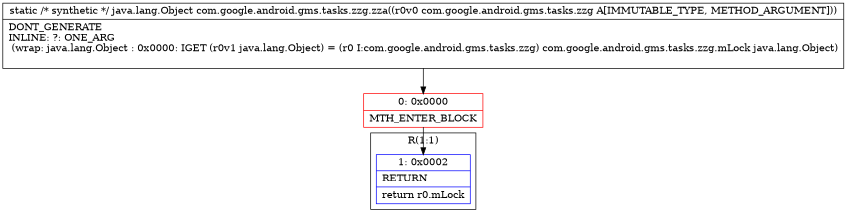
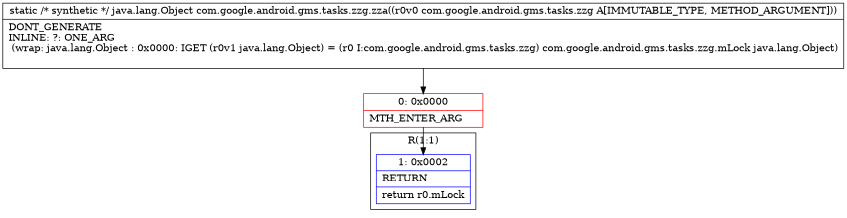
node "0: 0x0000": text "MTH_ENTER_BLOCK" -> "MTH_ENTER_ARG"
